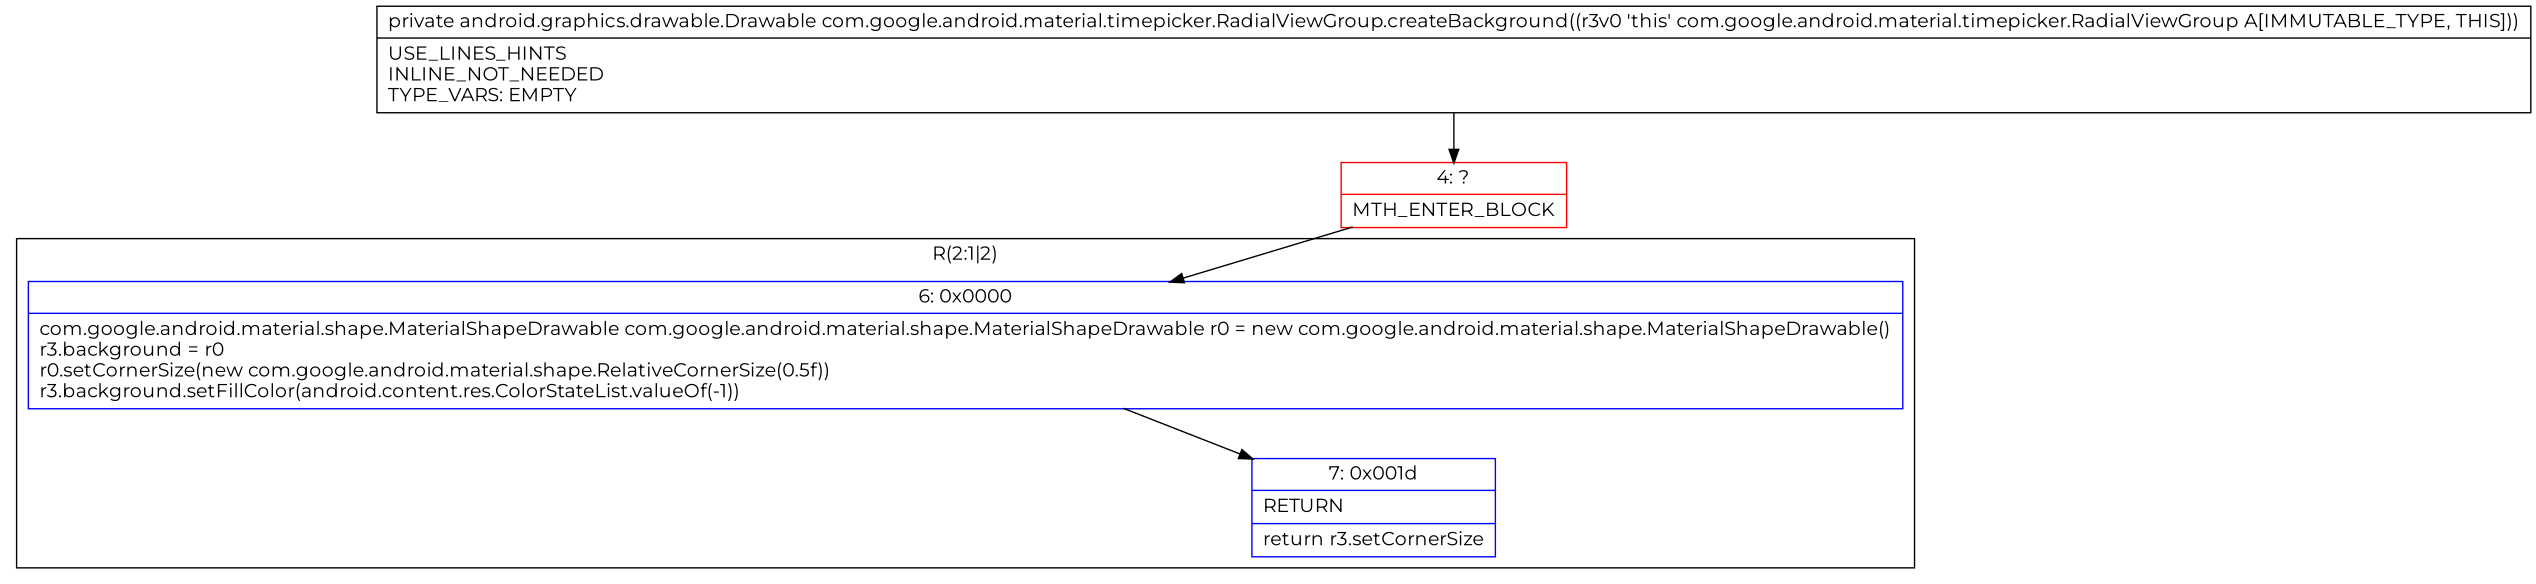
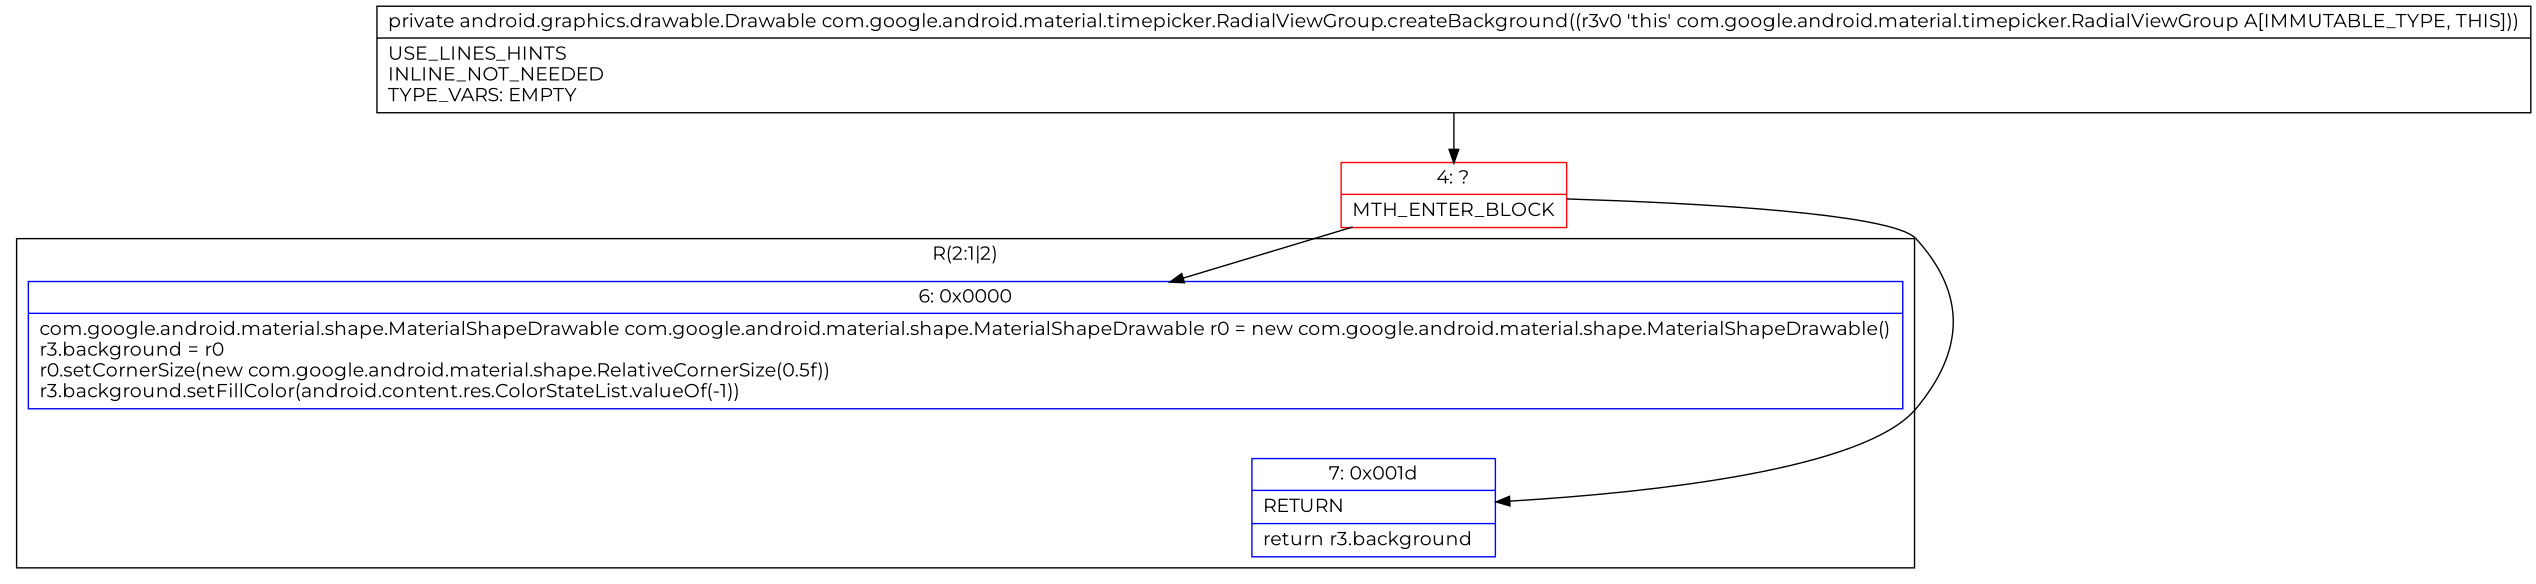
edge "6: 0x0000" -> "7: 0x001d": now "4: ?" -> "7: 0x001d"
node "7: 0x001d": text "return r3.setCornerSize" -> "return r3.background"
